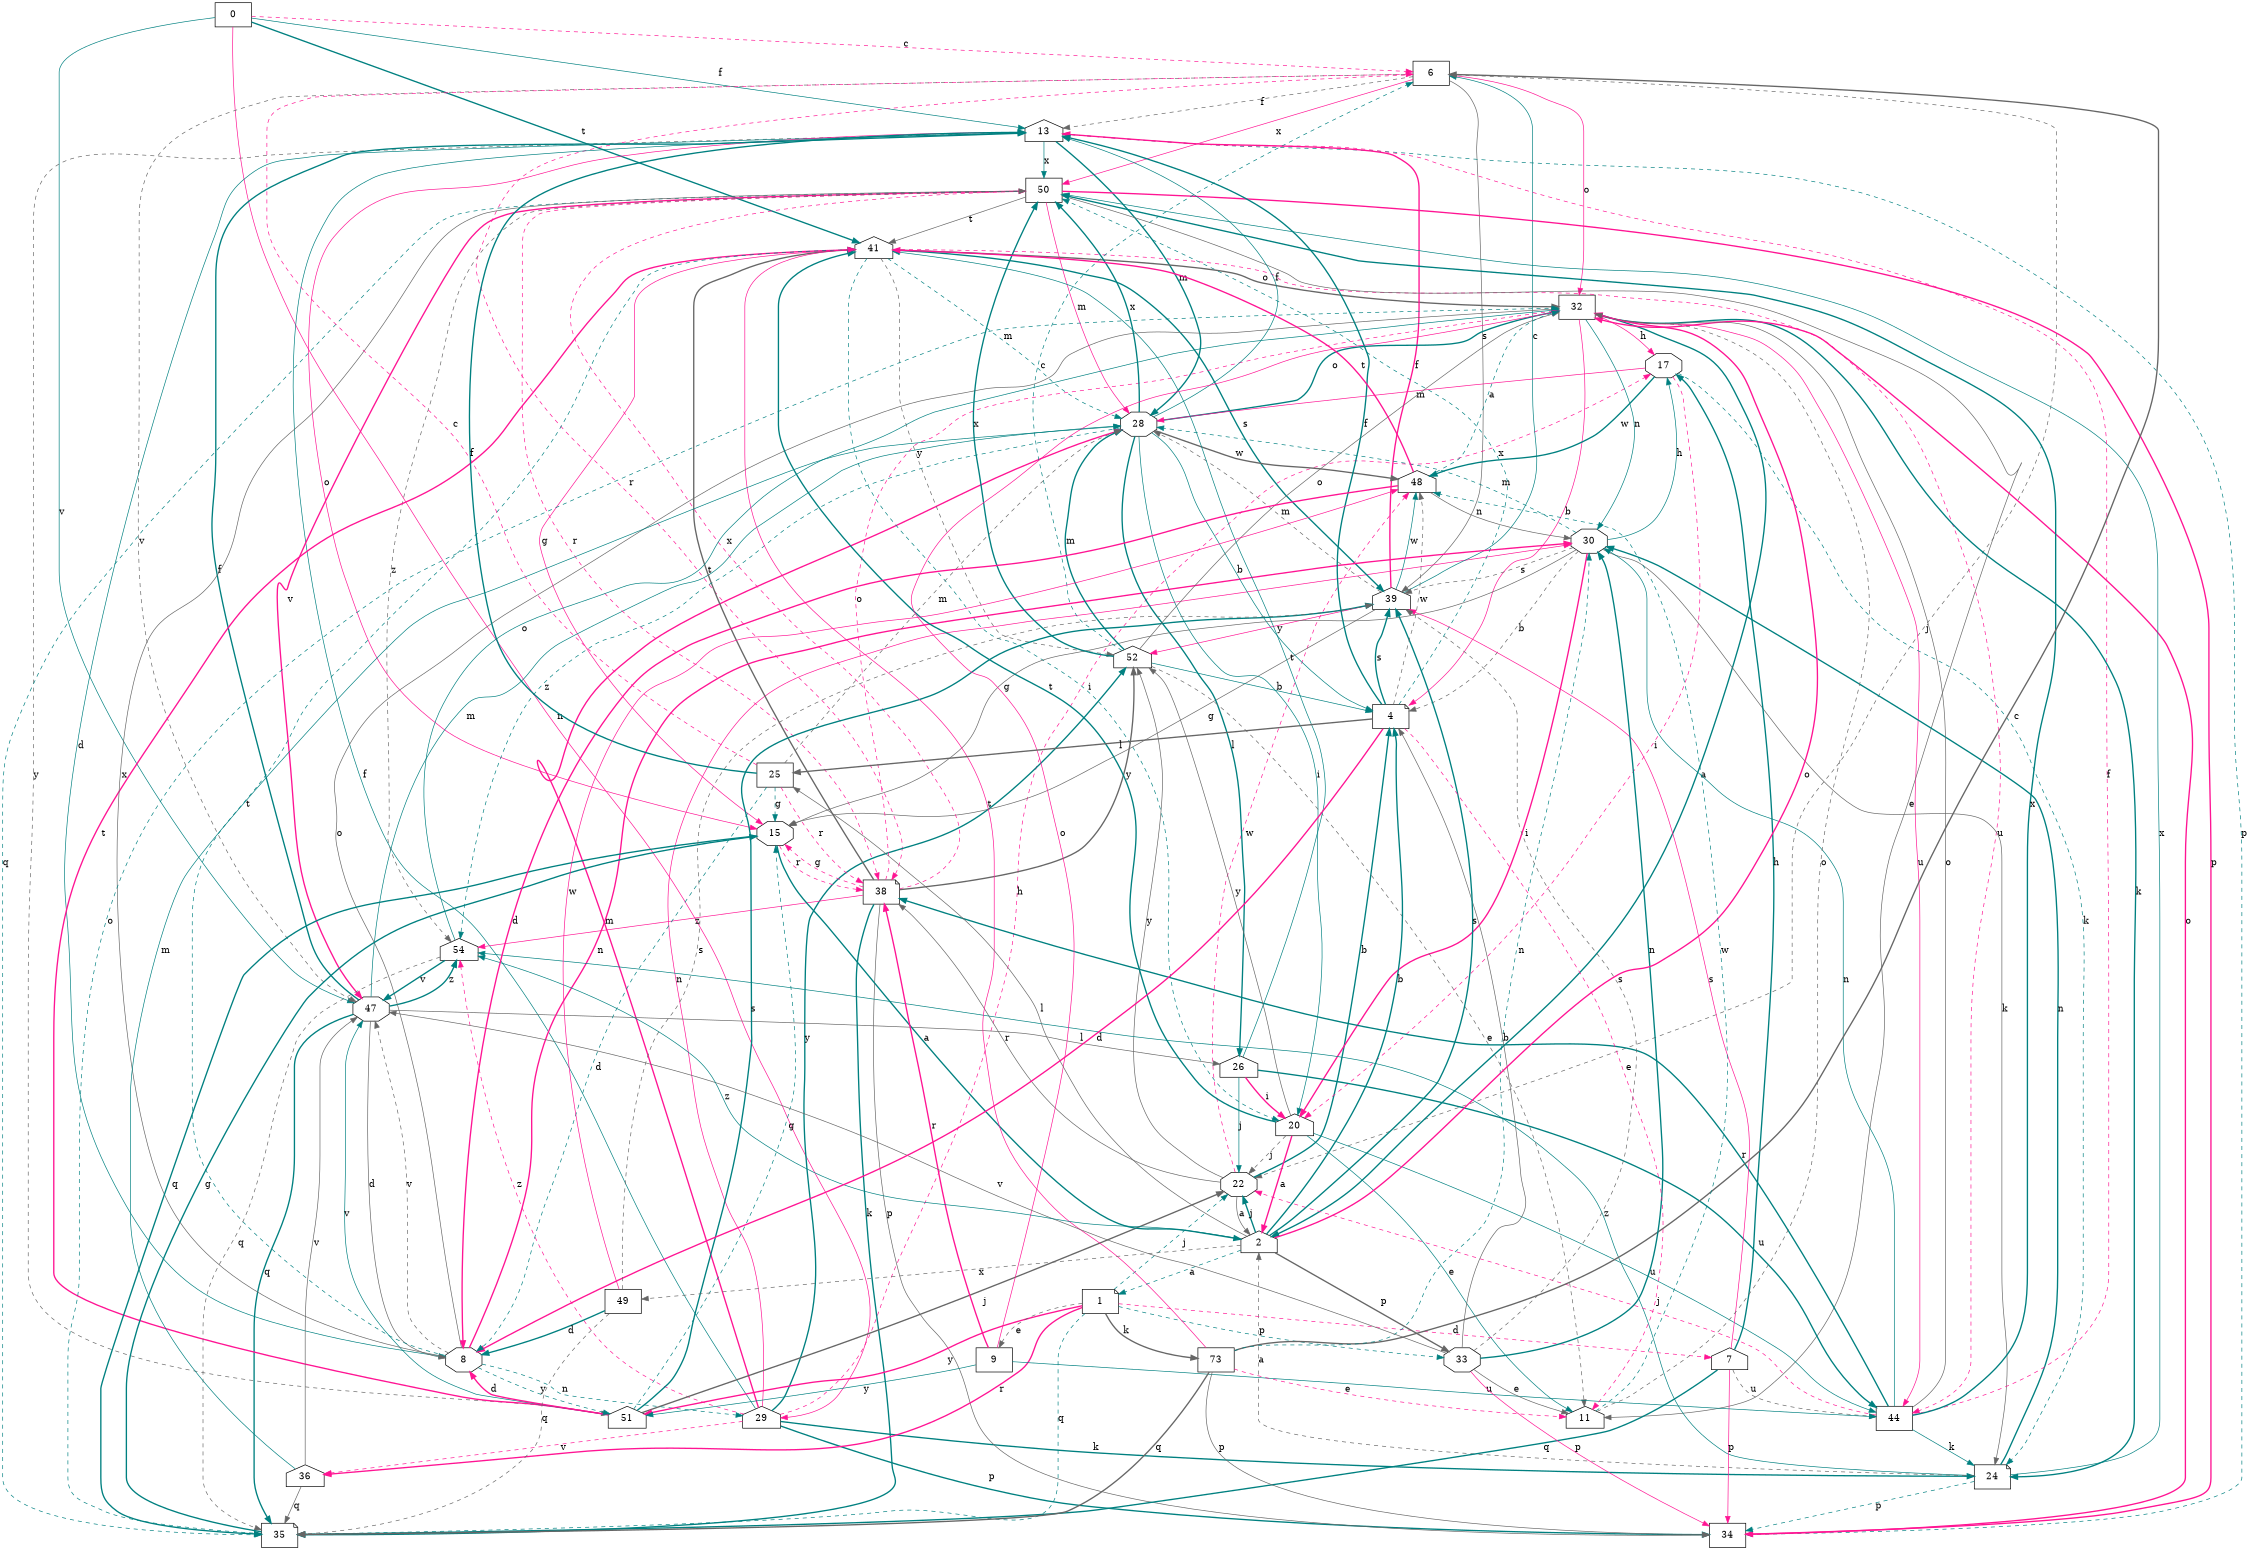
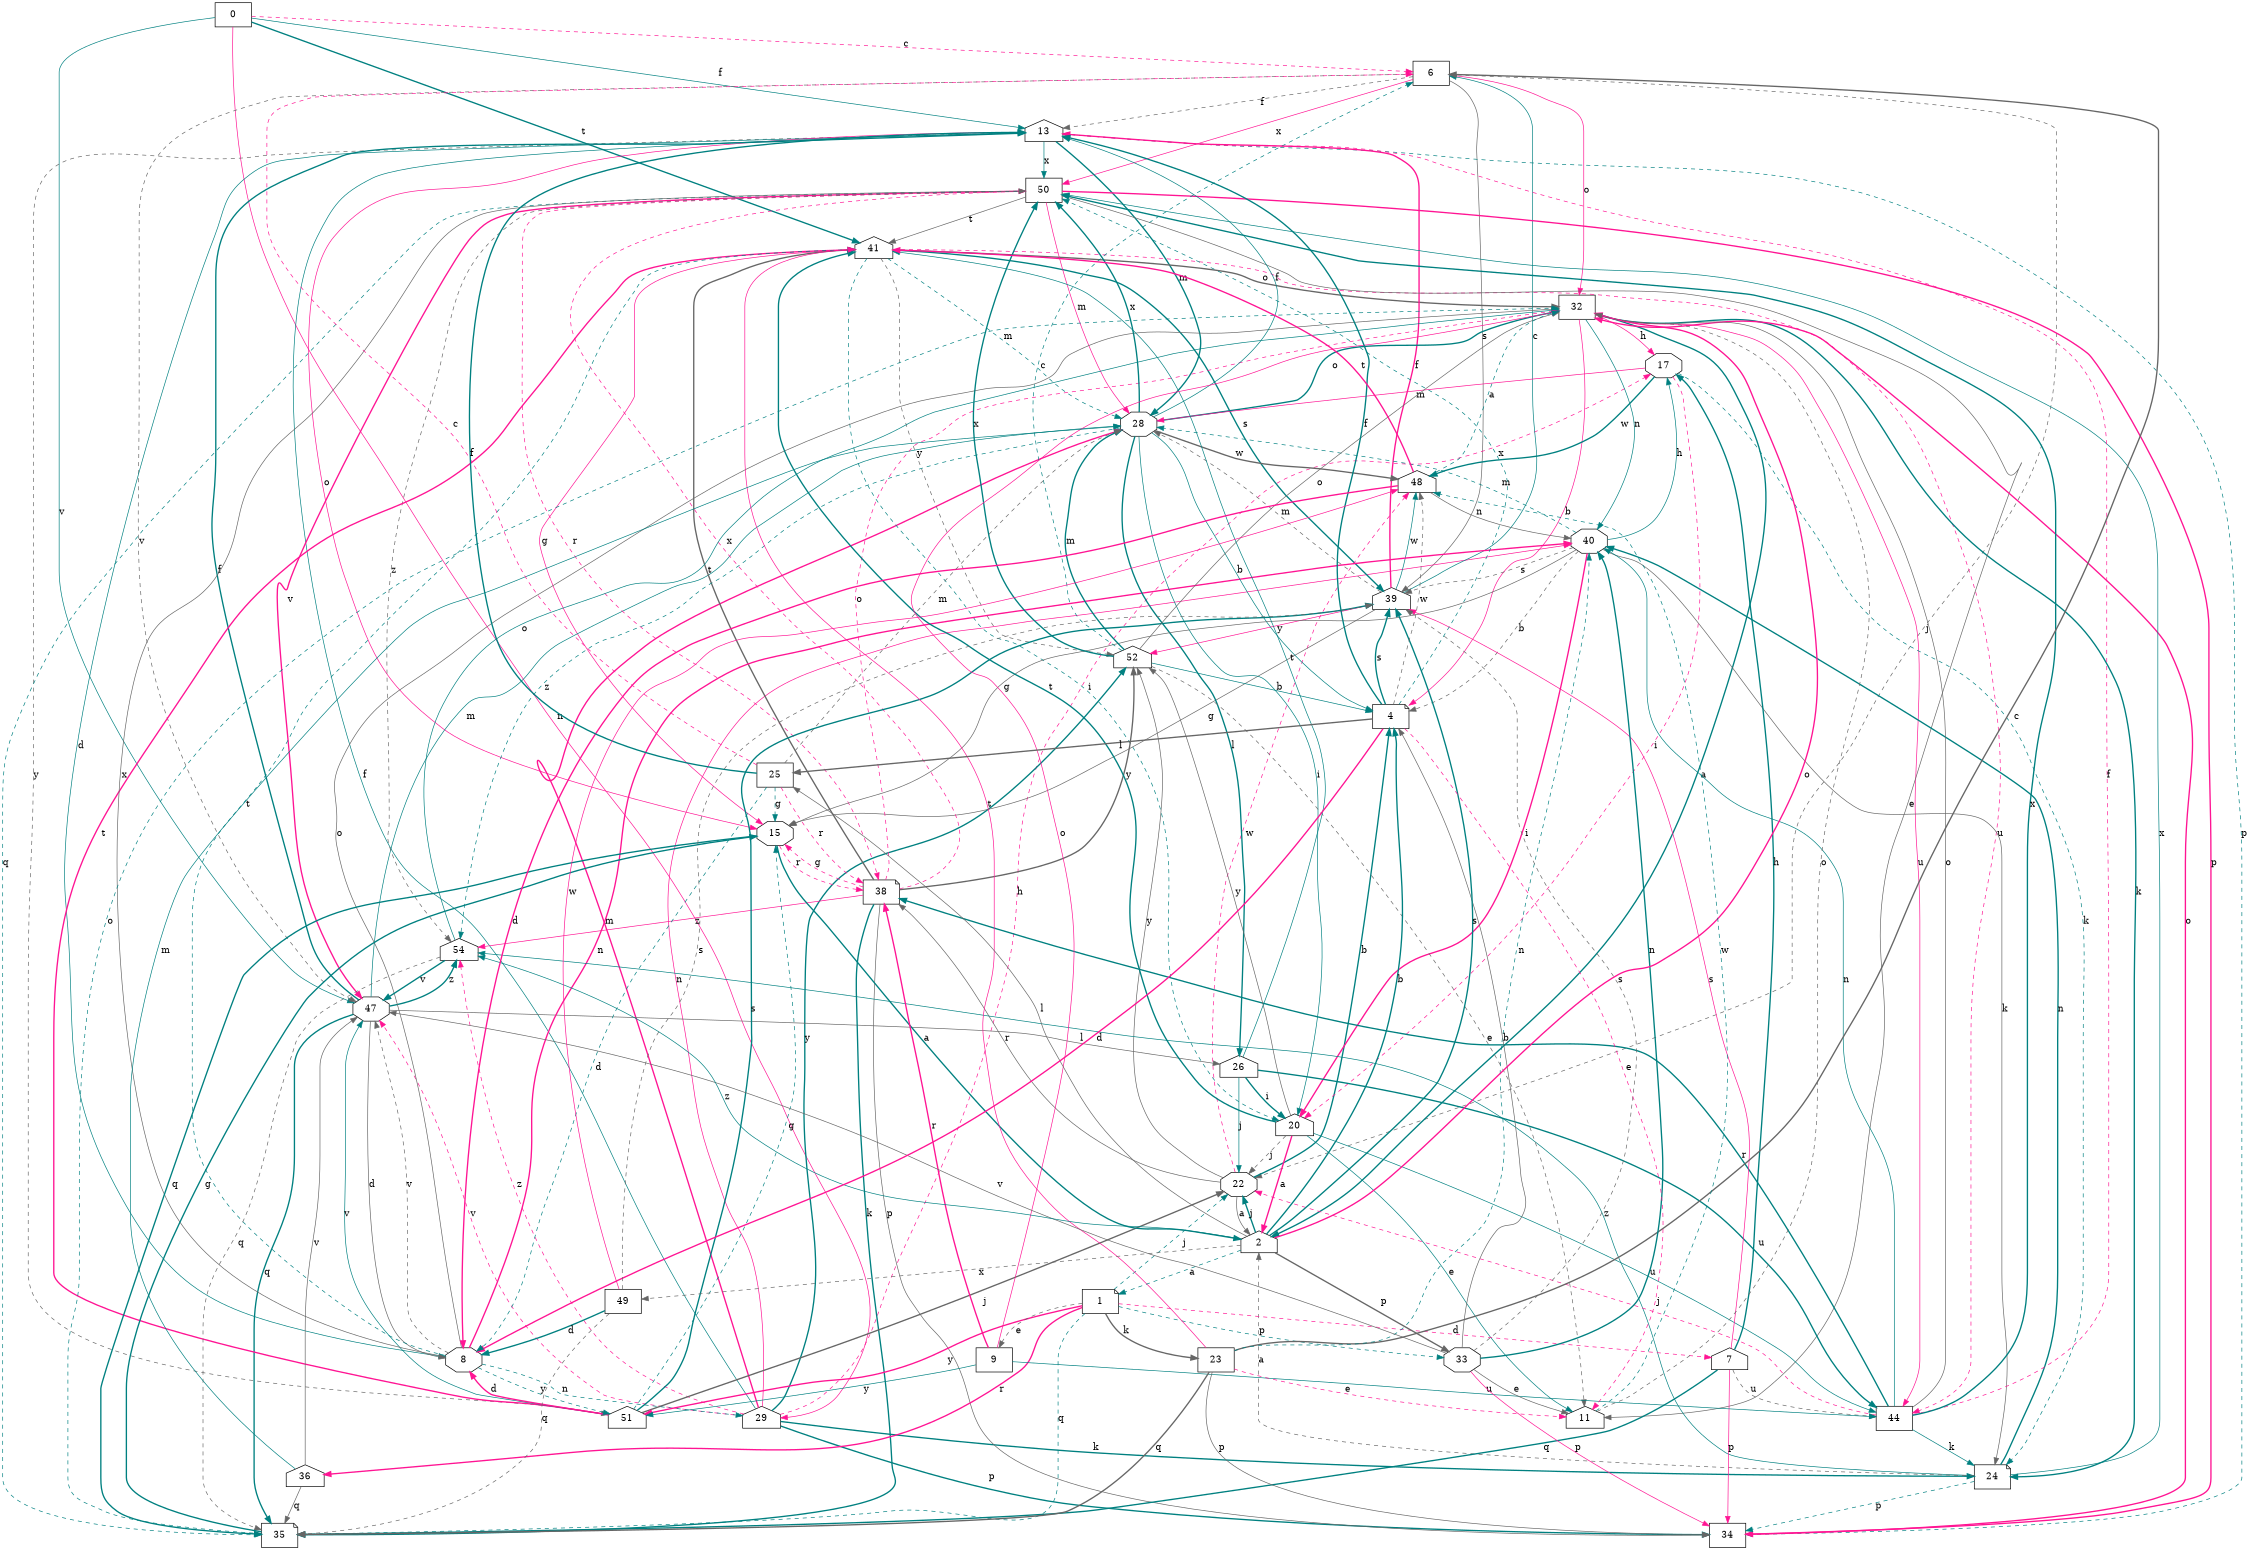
edge "6" -> "38": removed, label "r"
node "30": label "30" -> "40"
edge "26" -> "20": color deeppink -> teal
node "73": label "73" -> "23"
edge "29" -> "36": now "29" -> "47"
